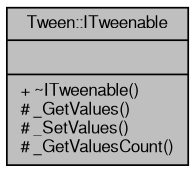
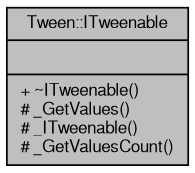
node "Tween::ITweenable": text "# _SetValues()" -> "# _ITweenable()"
